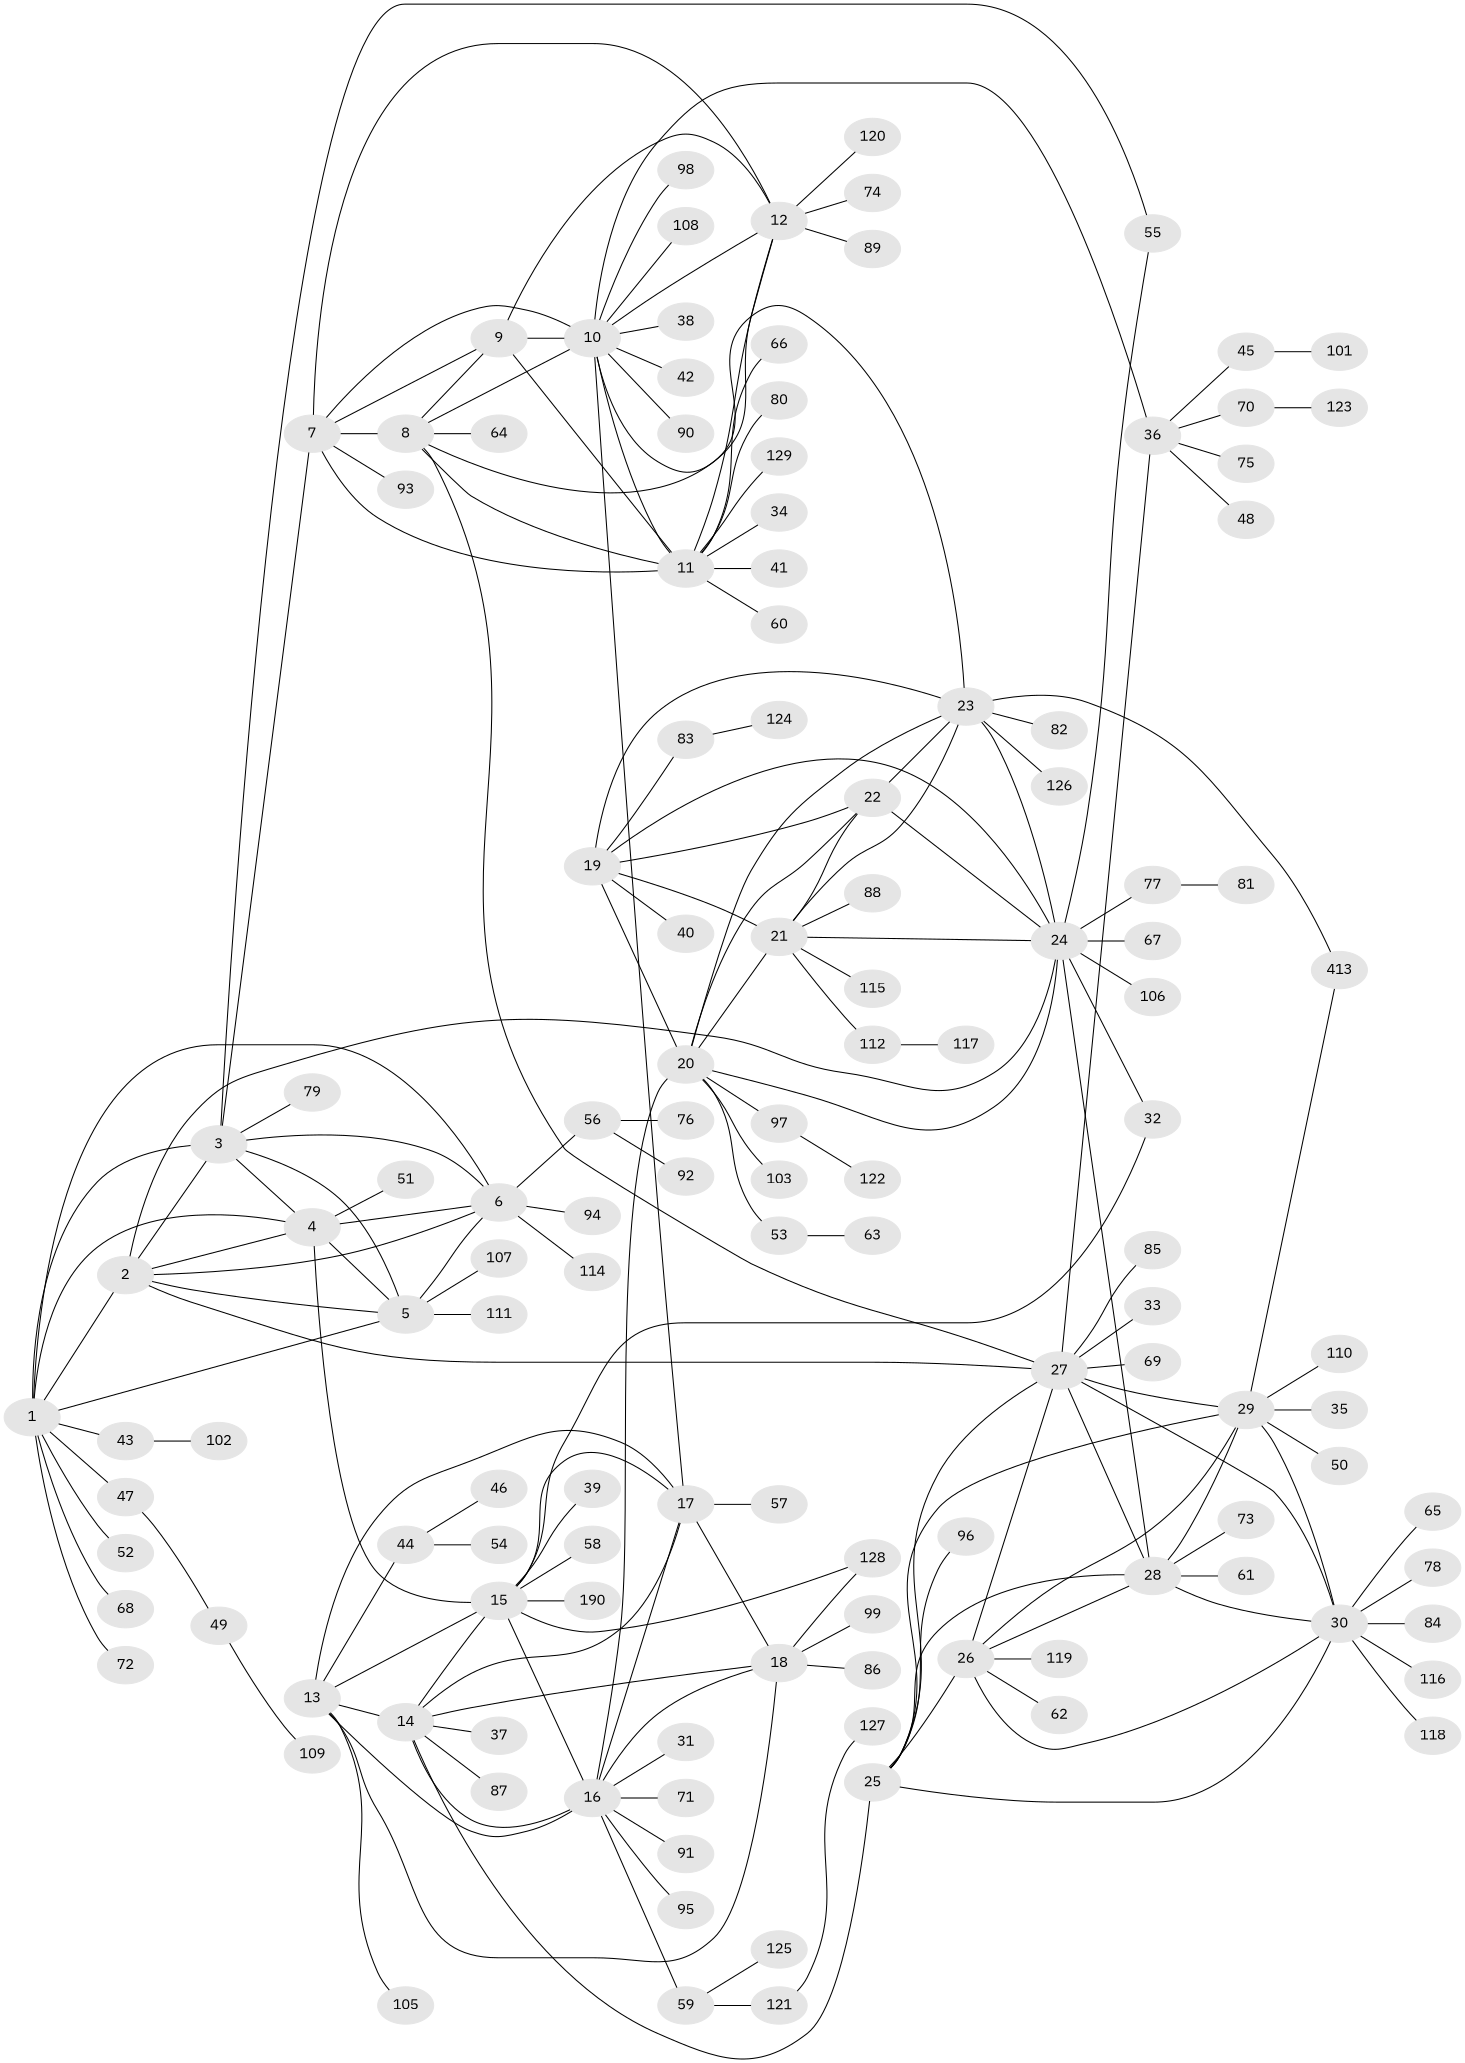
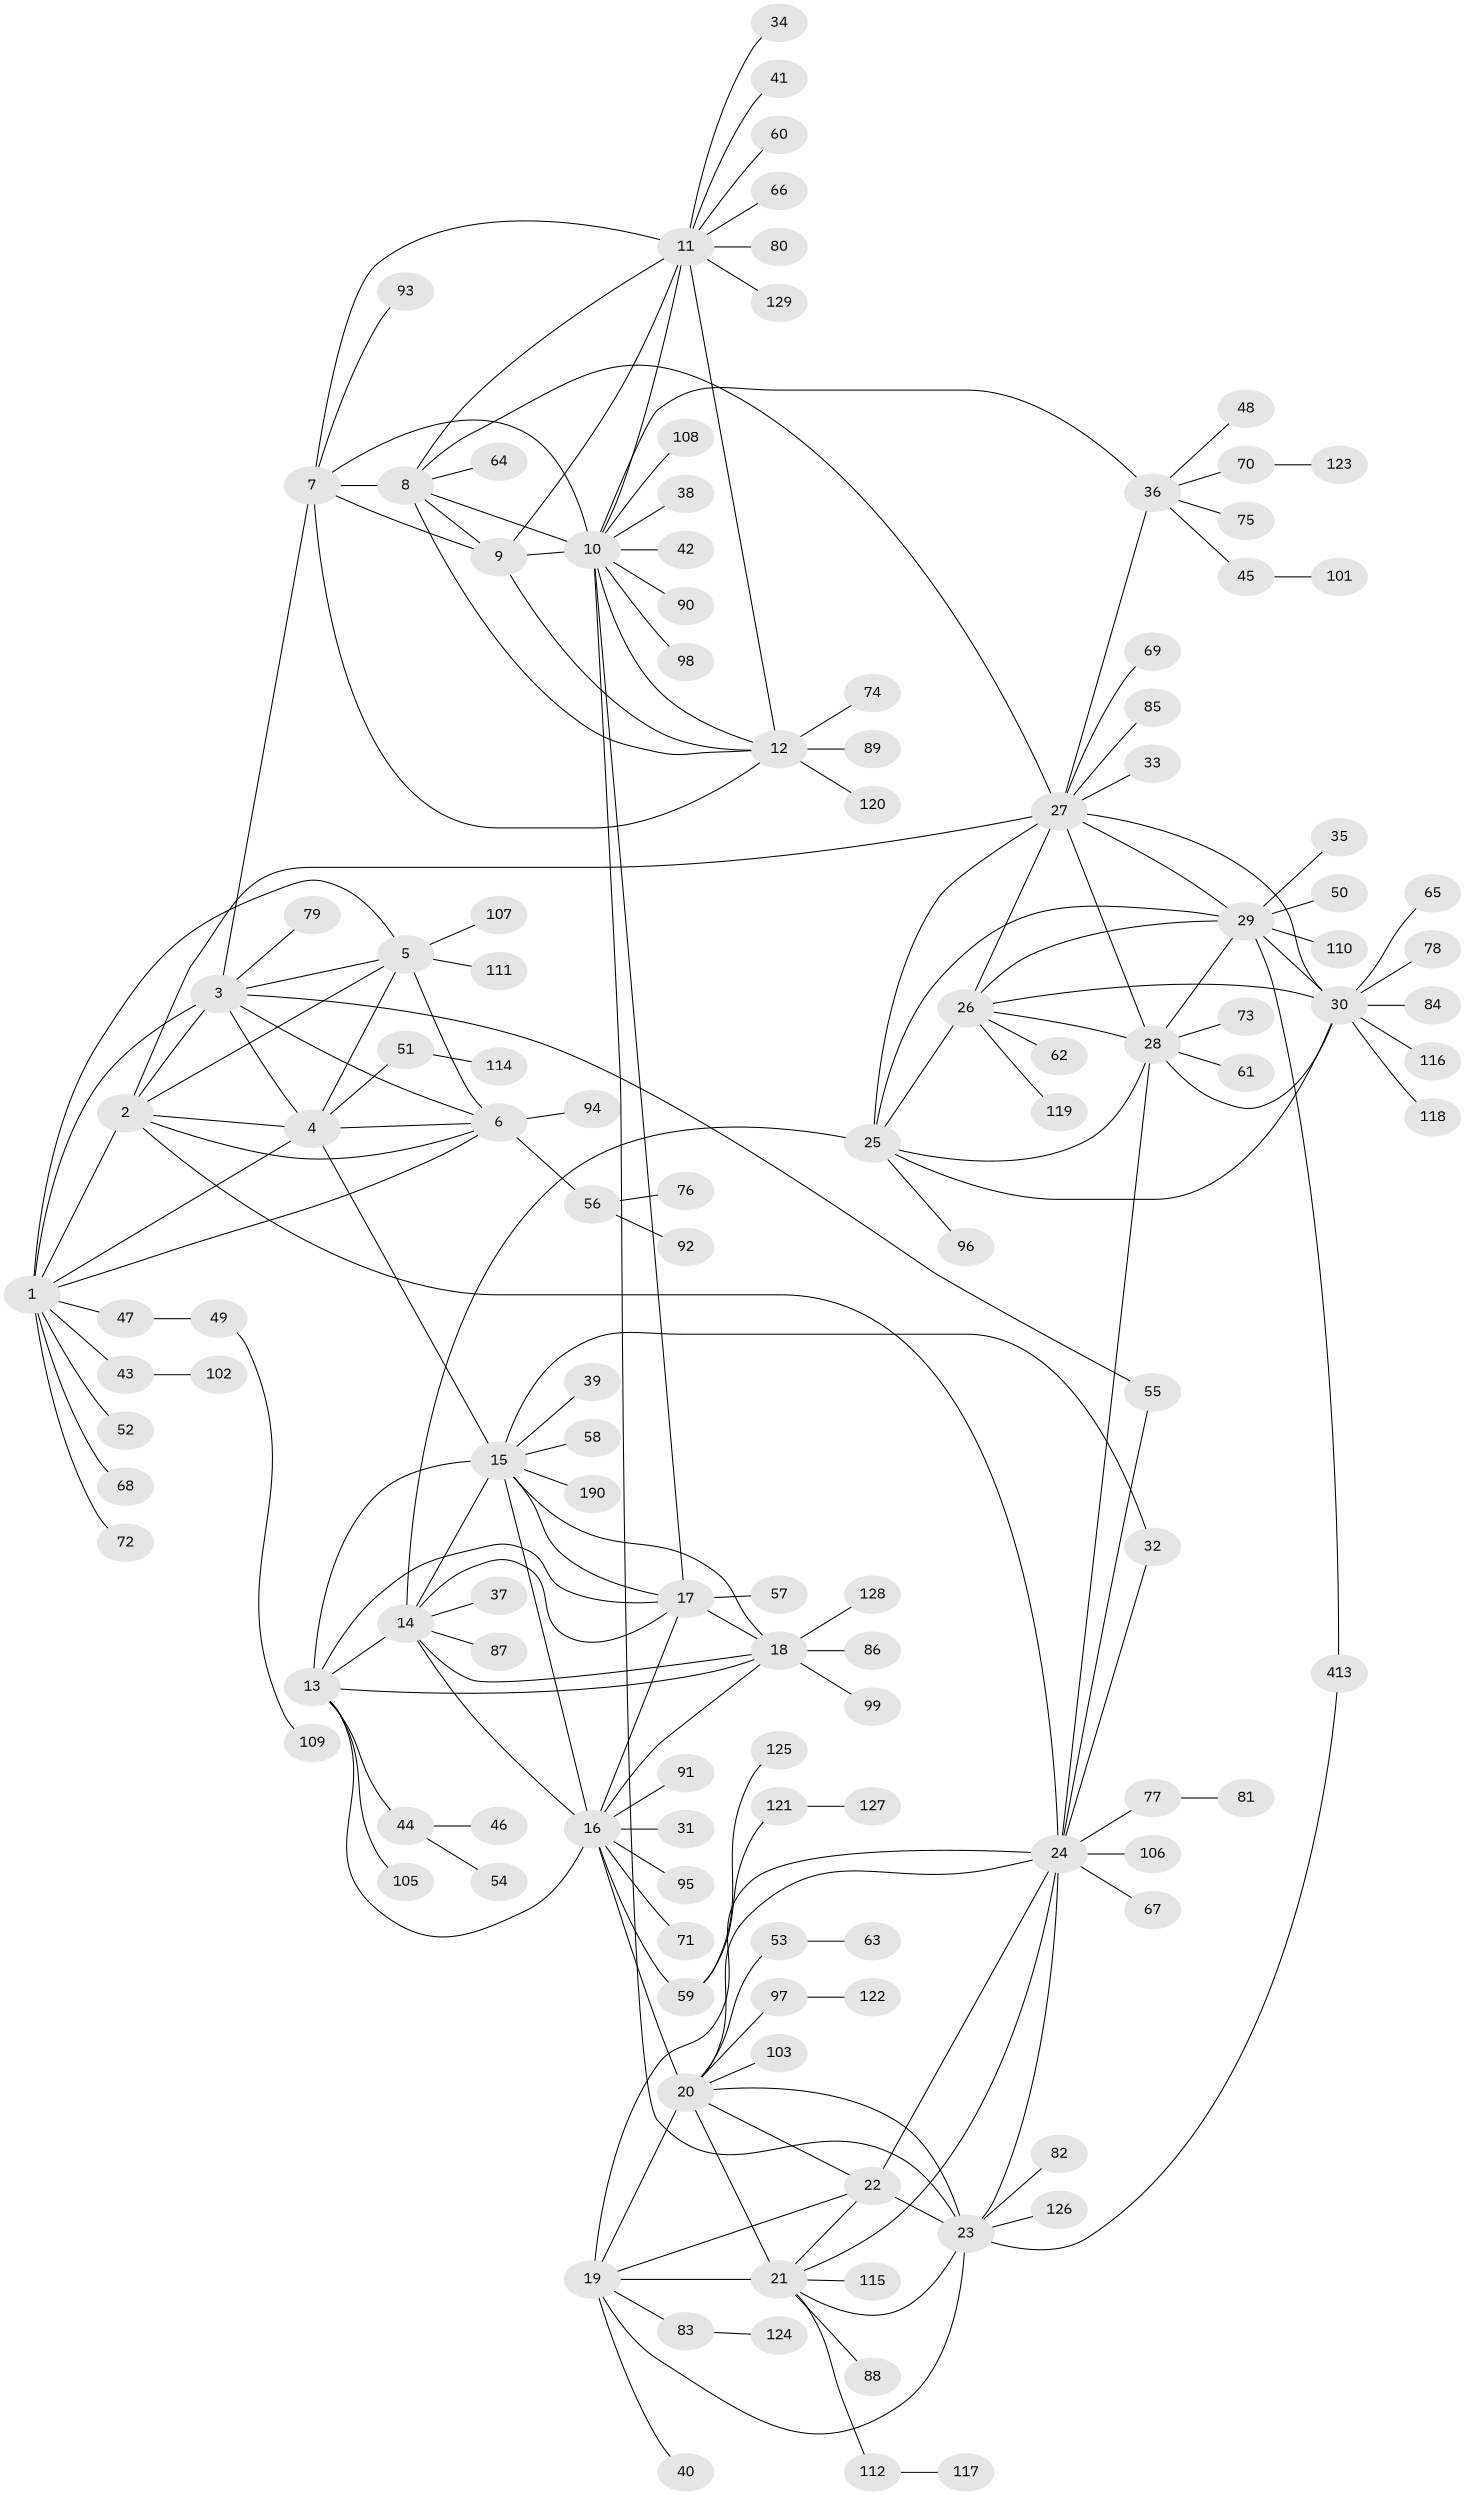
edge "6" -- "114": now "51" -- "114"
edge "128" -- "15": now "18" -- "15"
